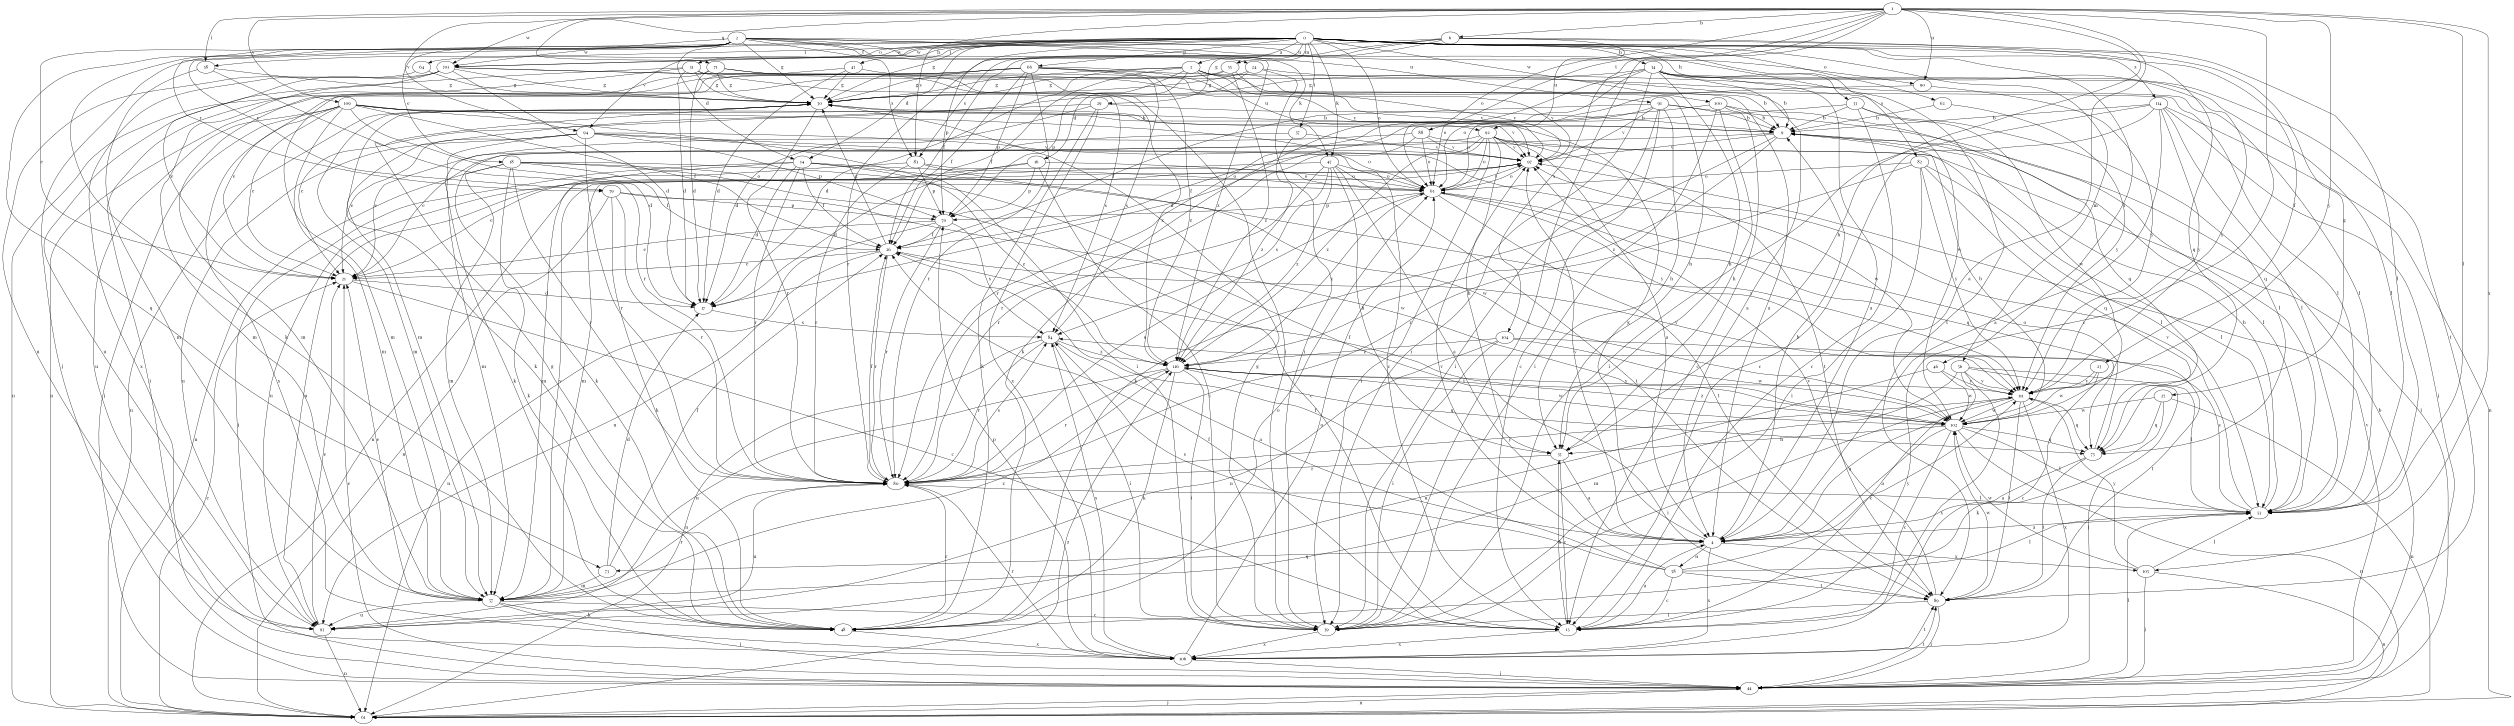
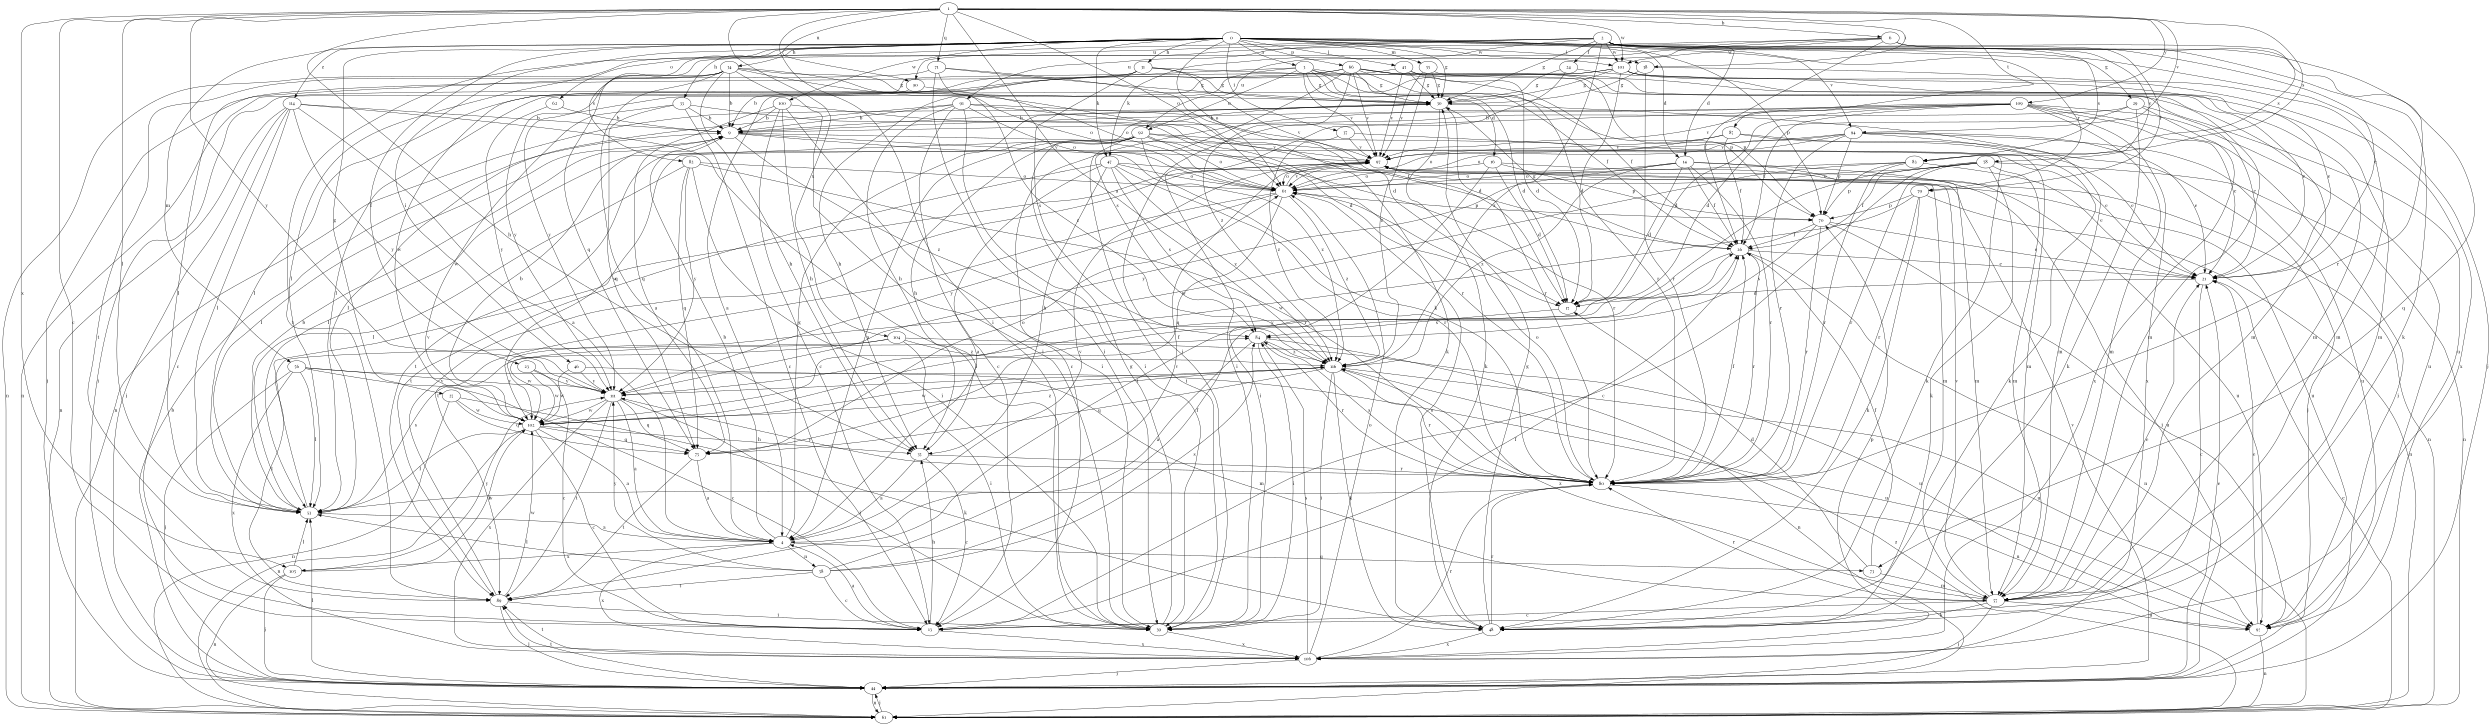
node "64": removed
node "701": label "701" -> "101"
edge "24" -> "4": removed, label "a"
node "88": label "88" -> "87"
node "18": label "18" -> "78"
edge "43" -> "44": added, label "j"
edge "1" -> "4": now "1" -> "116"
edge "9" -> "48": now "9" -> "80"
